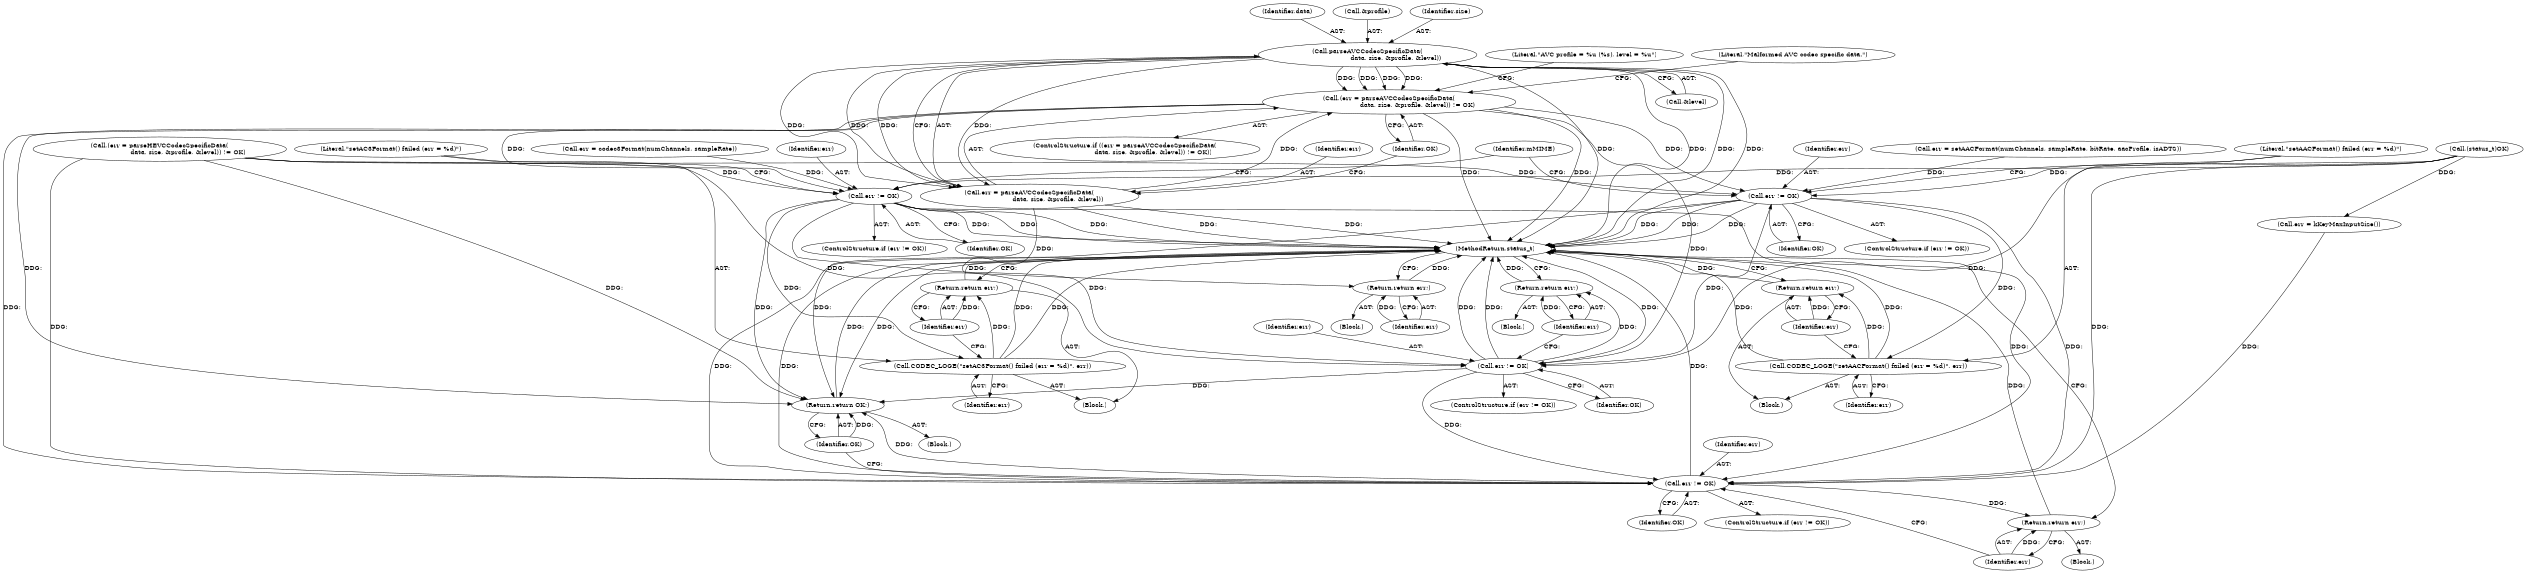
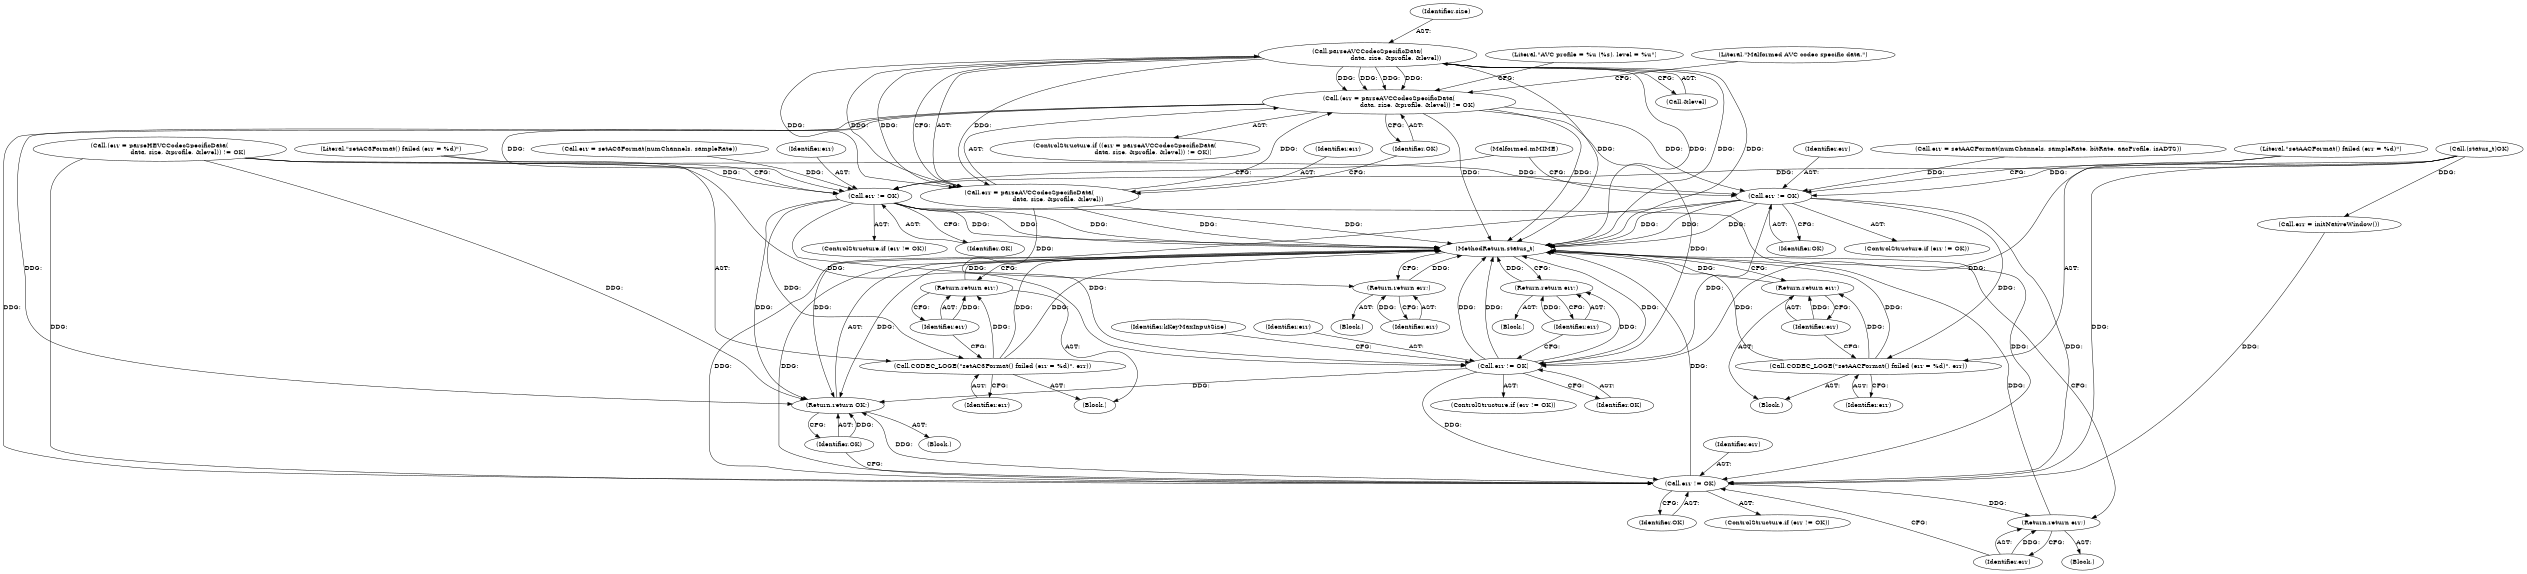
node "(Identifier,data)": removed
node "(Call,&profile)": removed
node "(Call,err = codec3Format(numChannels, sampleRate))": label "(Call,err = codec3Format(numChannels, sampleRate))" -> "(Call,err = setAC3Format(numChannels, sampleRate))"
node "(Identifier,mMIME)": label "(Identifier,mMIME)" -> "(Malformed,mMIME)"
node "(Call,err = kKeyMaxInputSize())": label "(Call,err = kKeyMaxInputSize())" -> "(Call,err = initNativeWindow())"
edge "(Return,return OK;)" -> "(MethodReturn,status_t)": label "DDG: " -> "AST: "
node "(Identifier,kKeyMaxInputSize)": added
